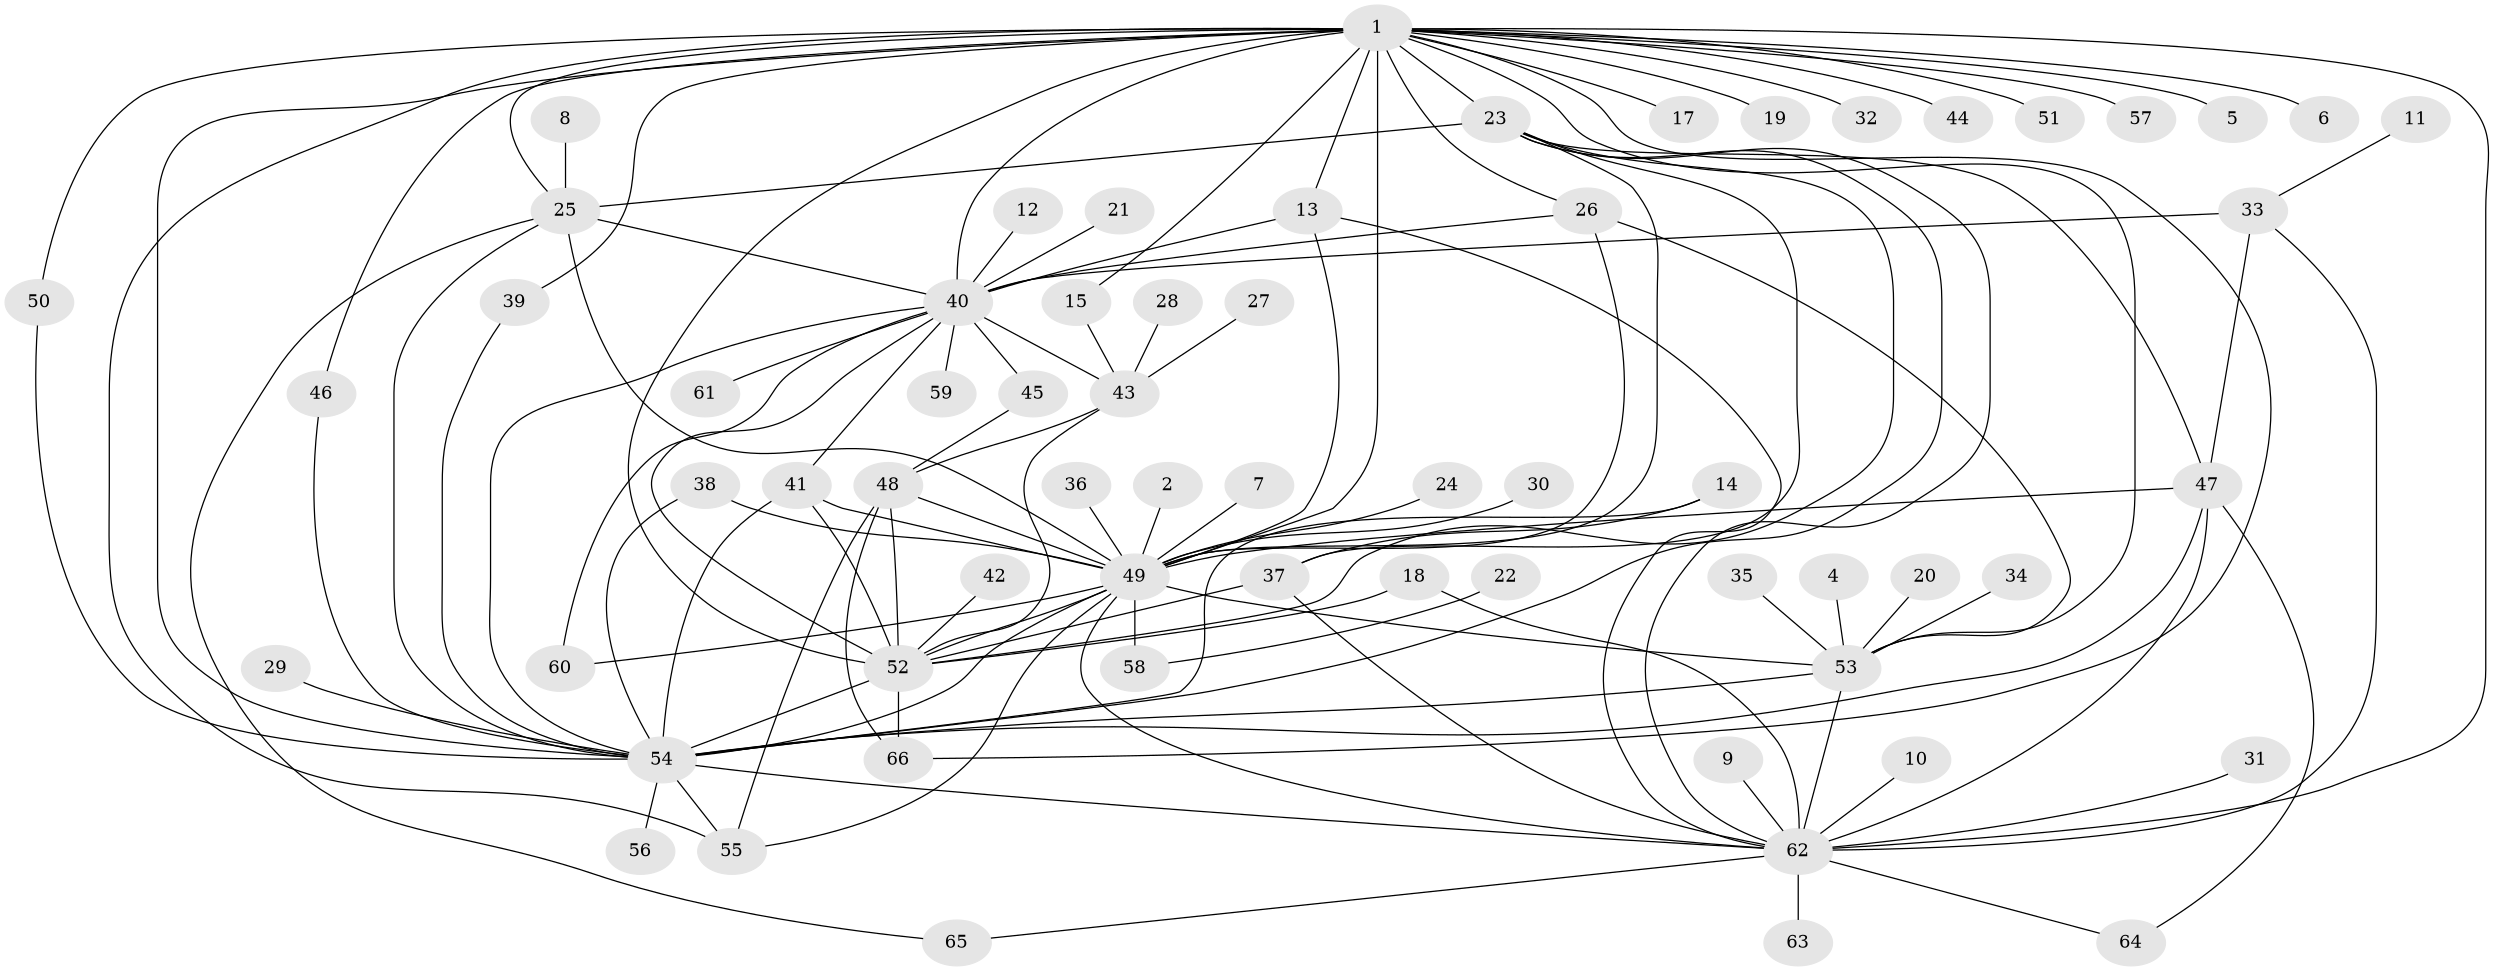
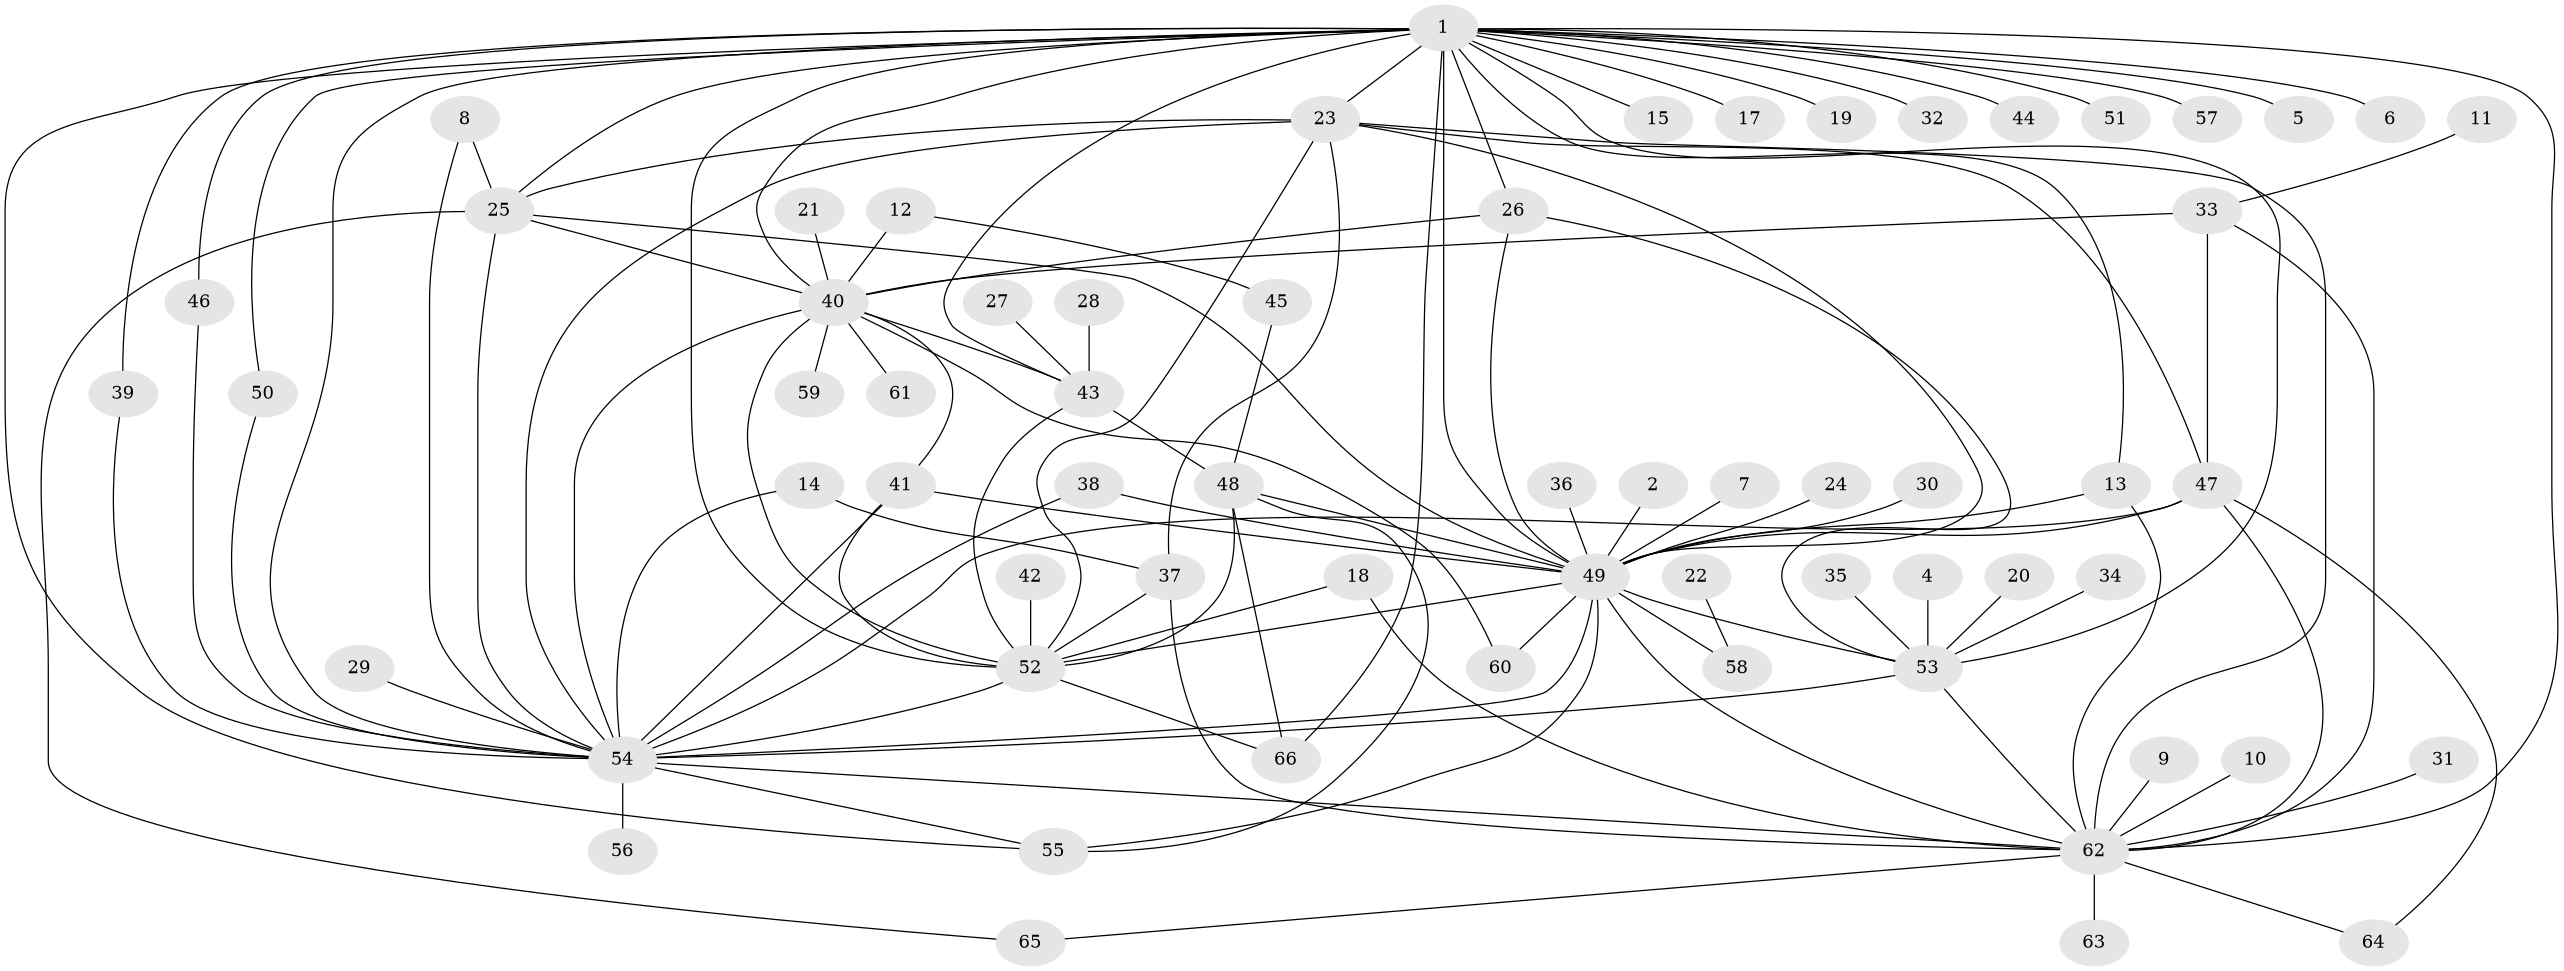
edge "13" -- "40": removed
edge "40" -- "45": now "12" -- "45"
edge "15" -- "43": now "1" -- "43"
edge "8" -- "54": added
